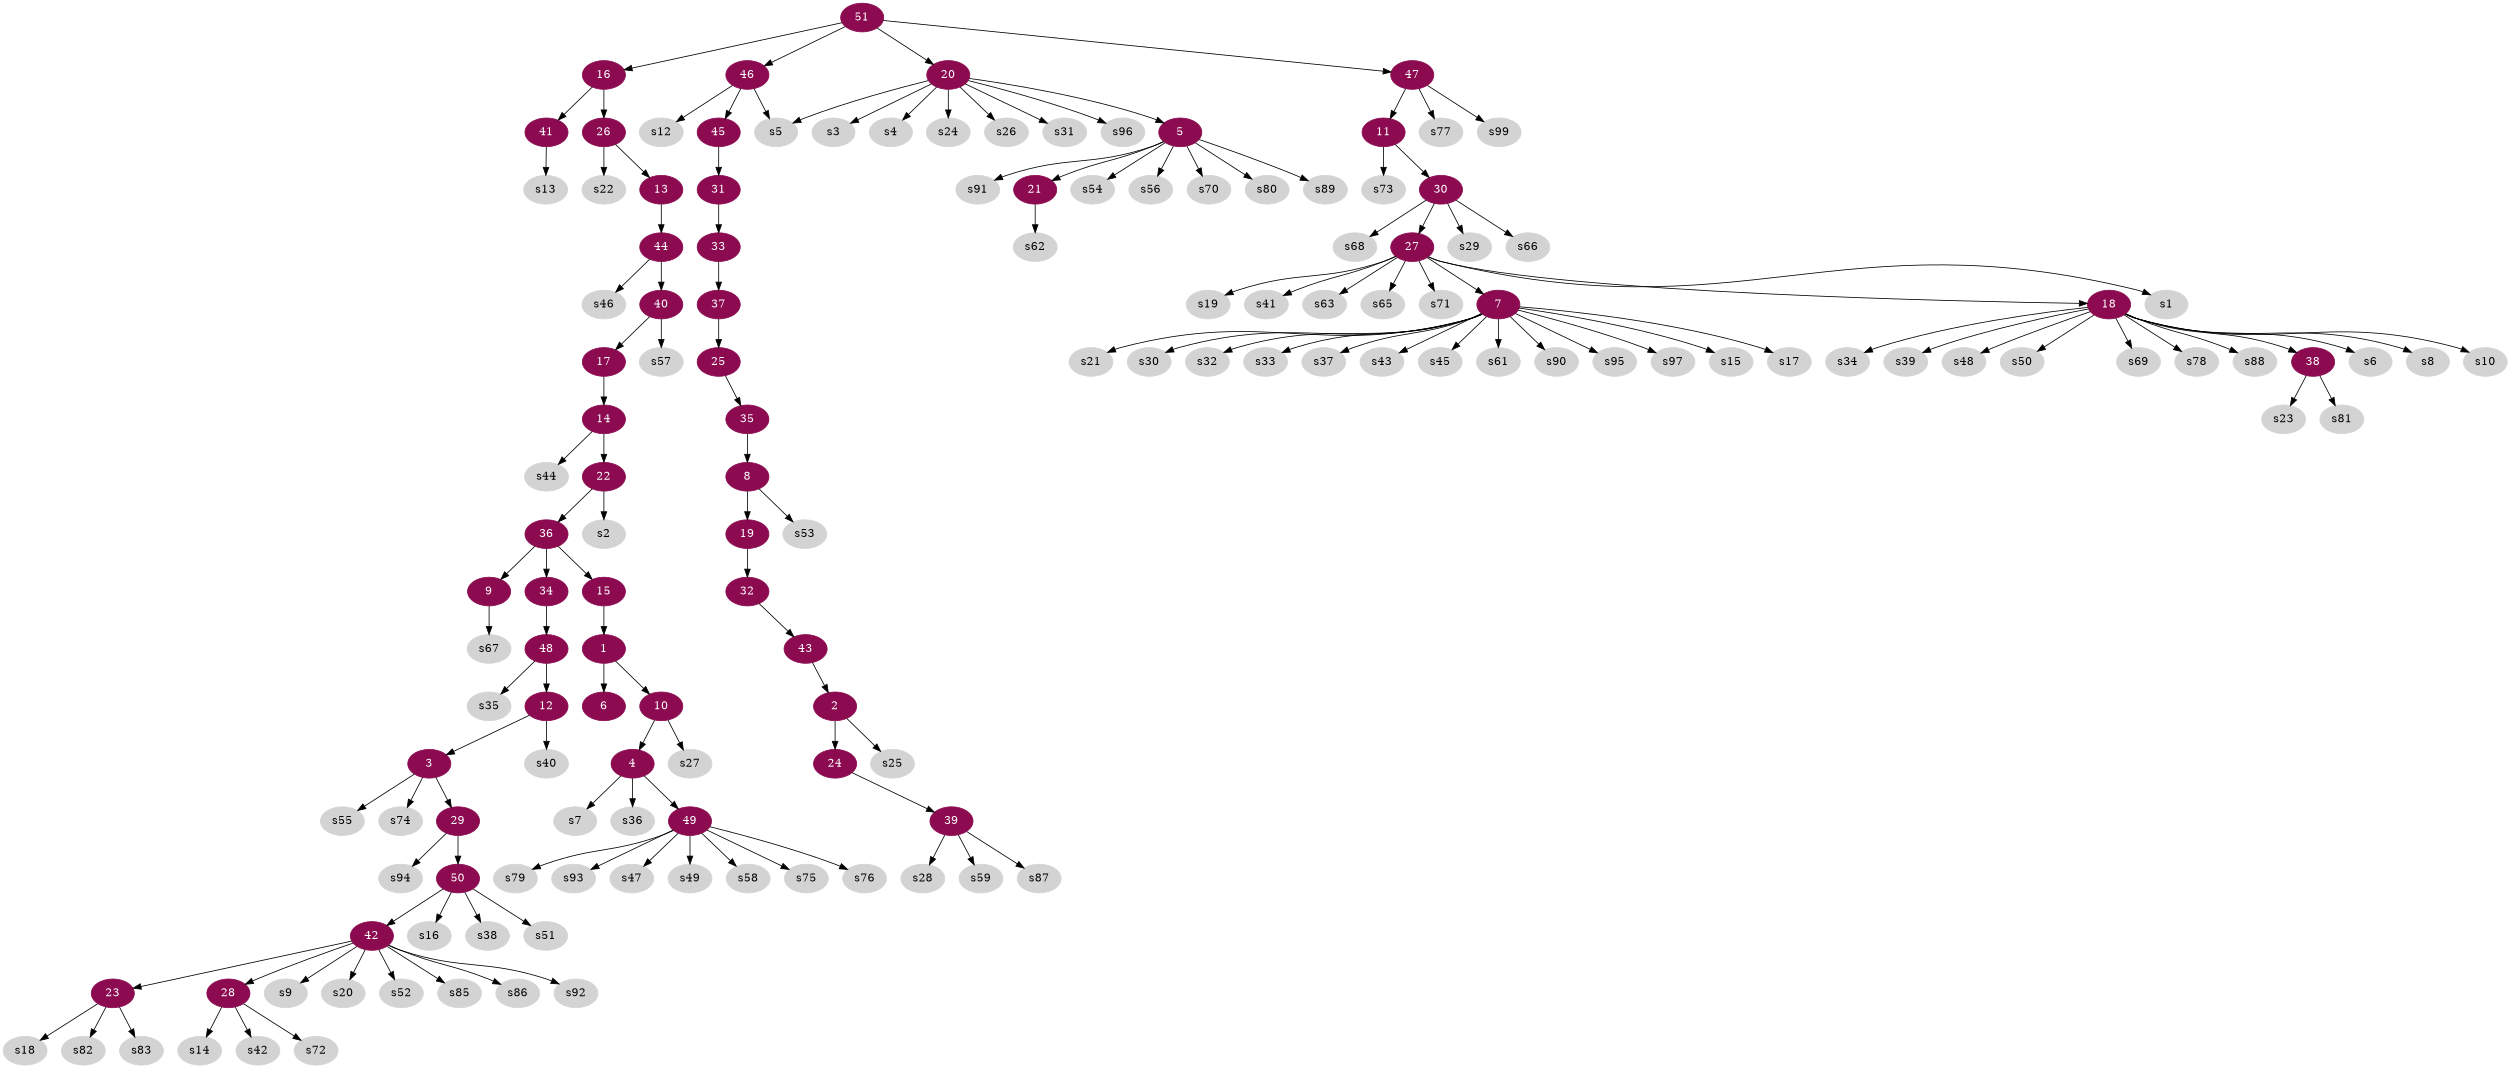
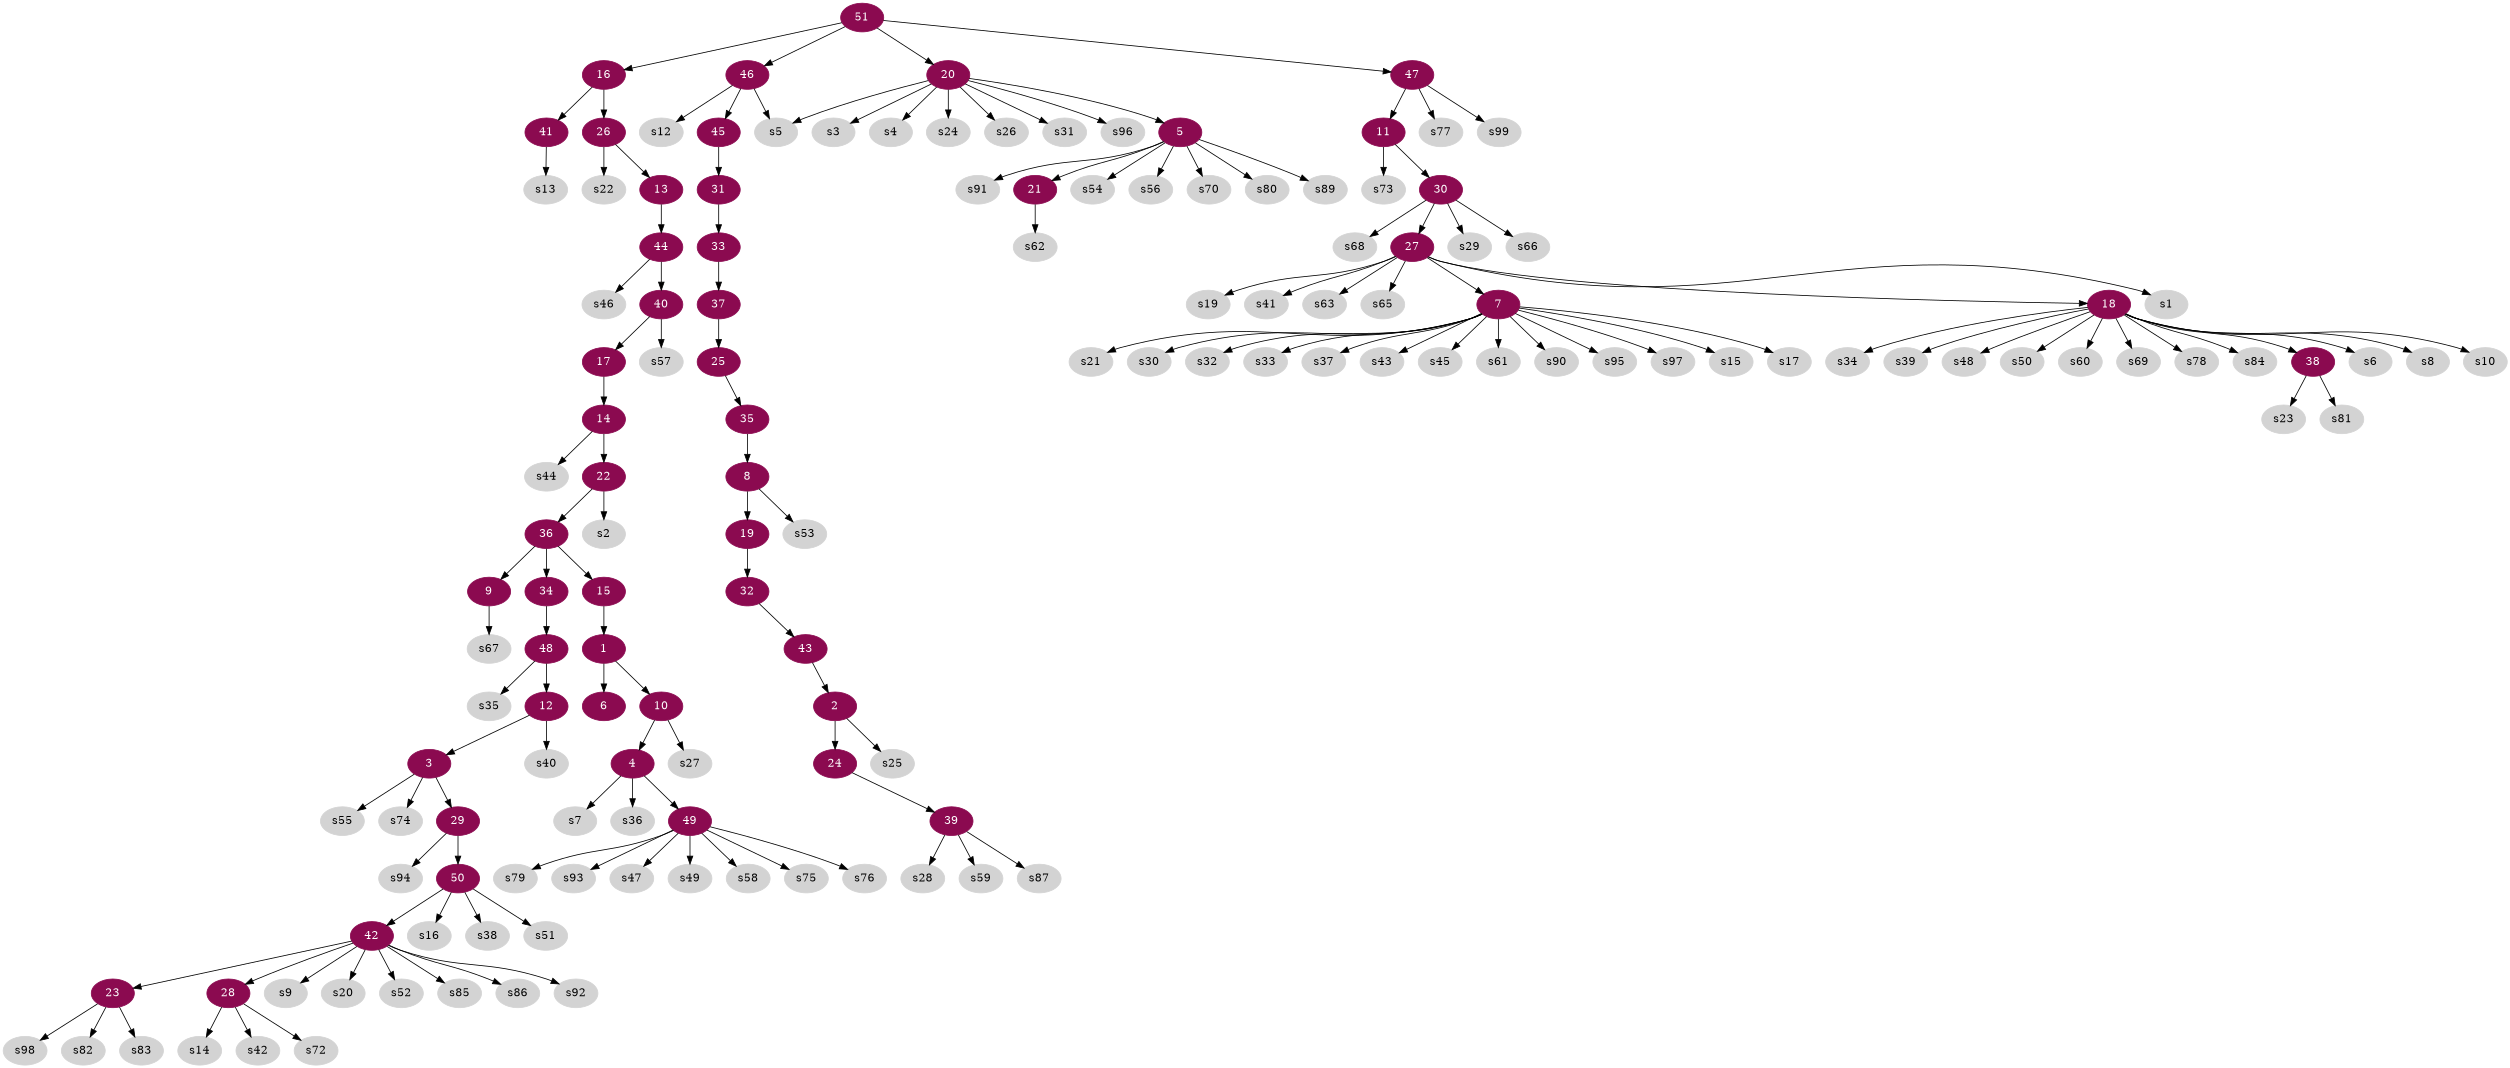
node "s71": removed
node "s60": added
node "s88": label "s88" -> "s84"
node "s18": label "s18" -> "s98"
